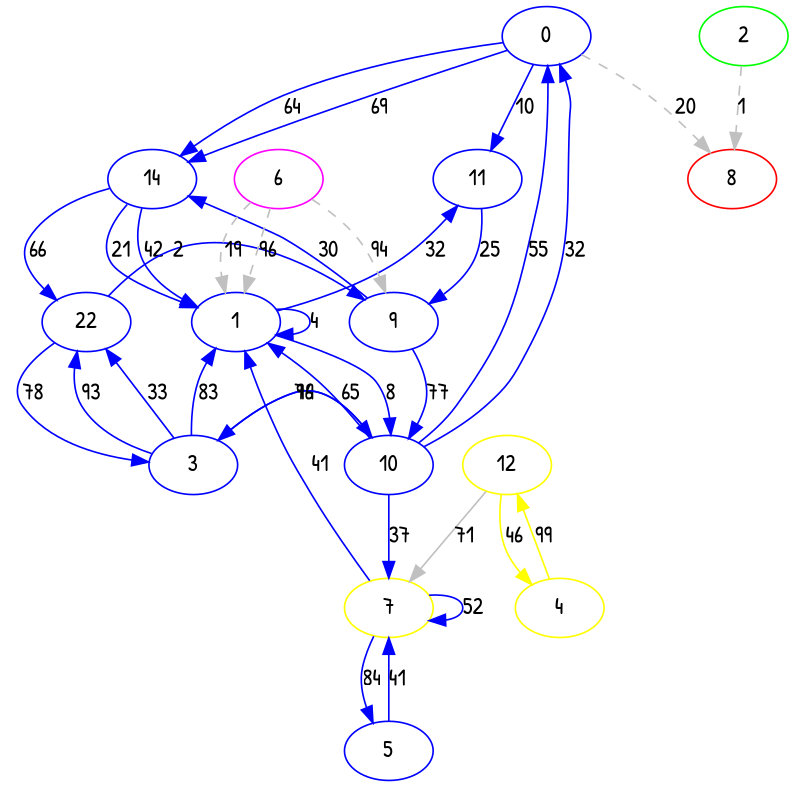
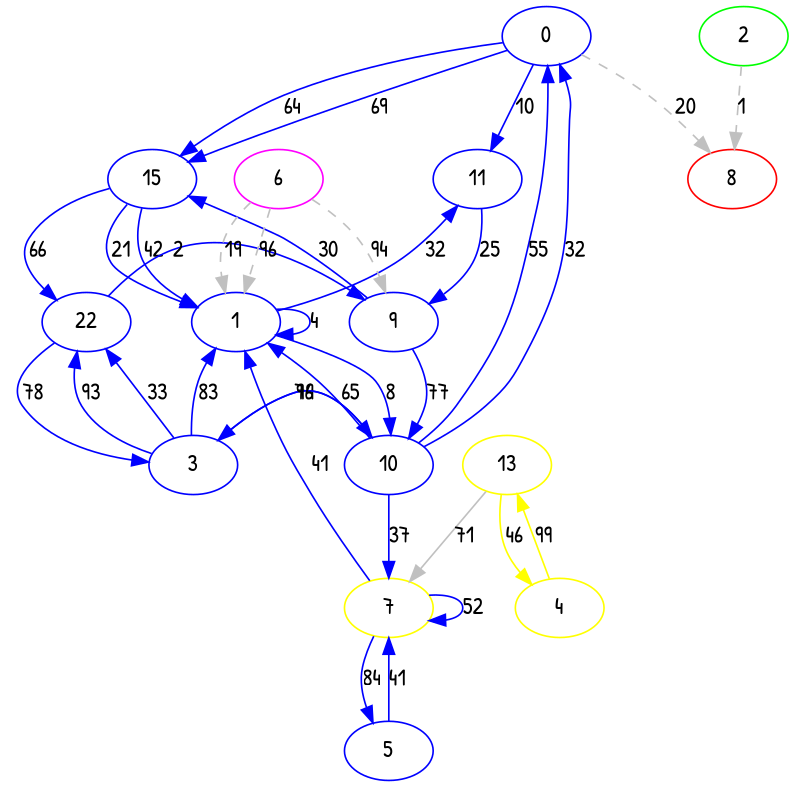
node "14": label "14" -> "15"
node "12": label "12" -> "13"
